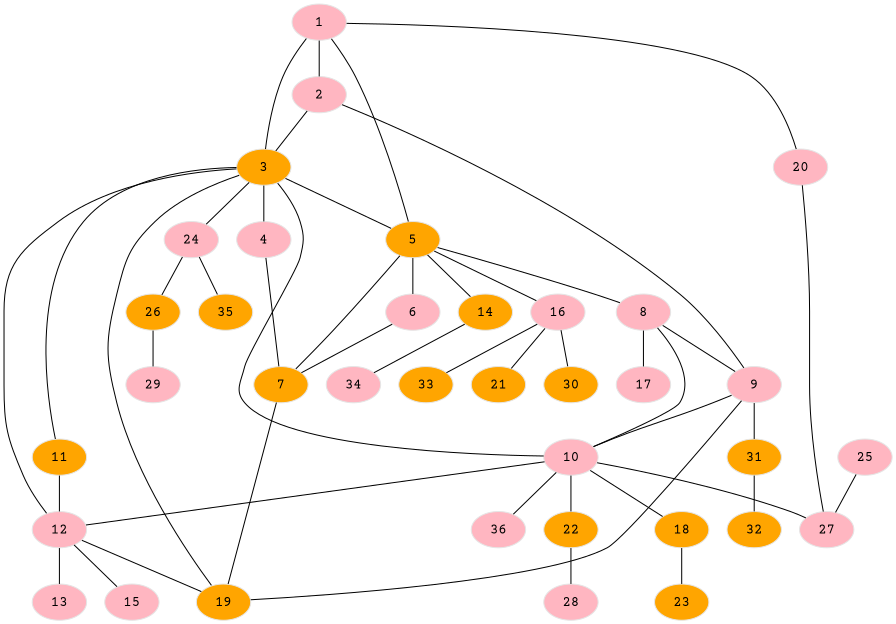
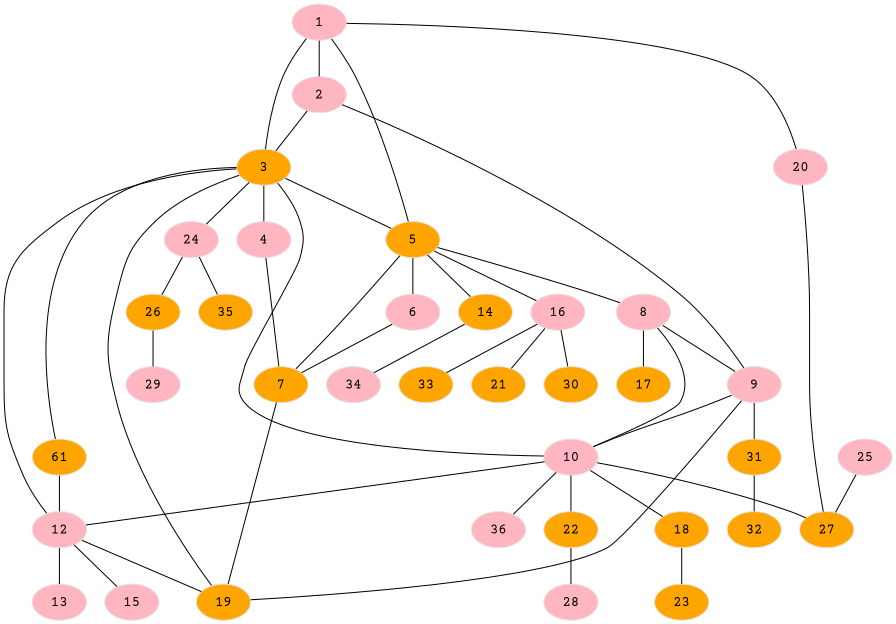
node "17": fillcolor lightpink -> orange
node "11": label "11" -> "61"
node "27": fillcolor lightpink -> orange
